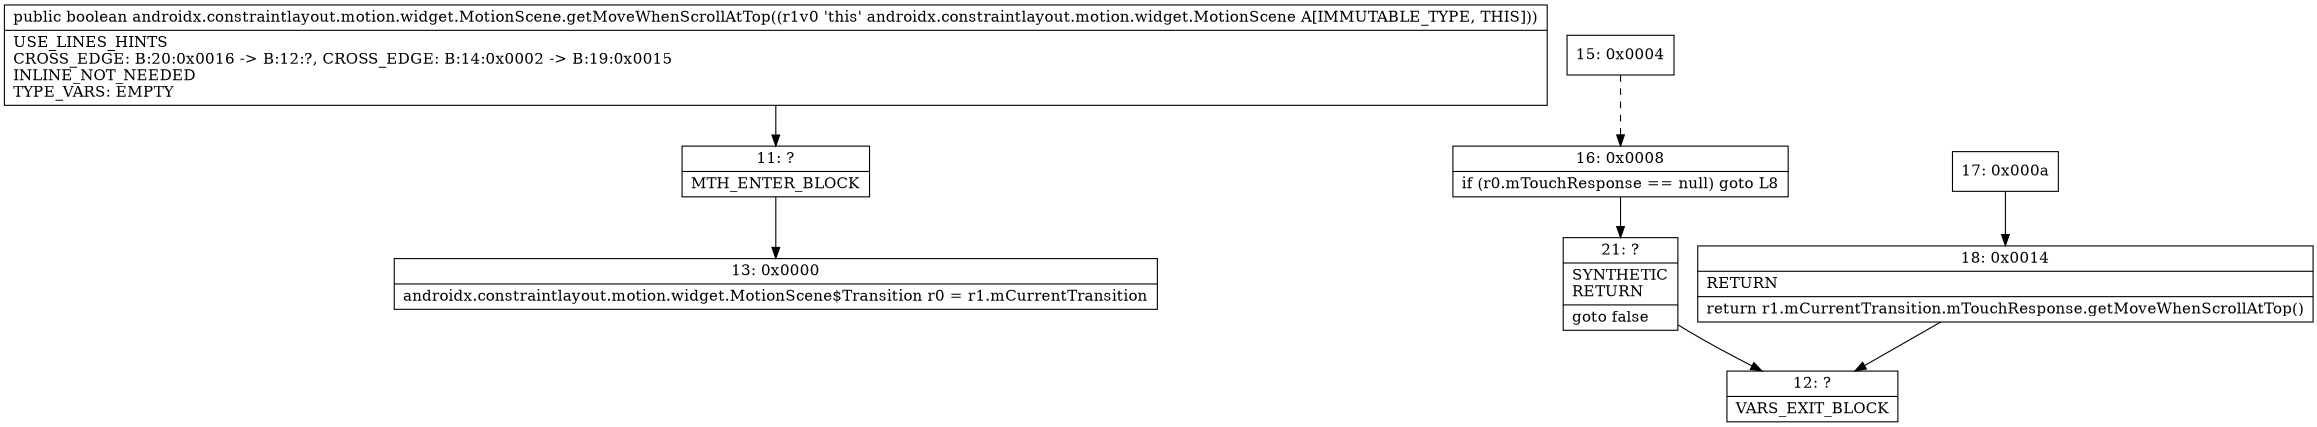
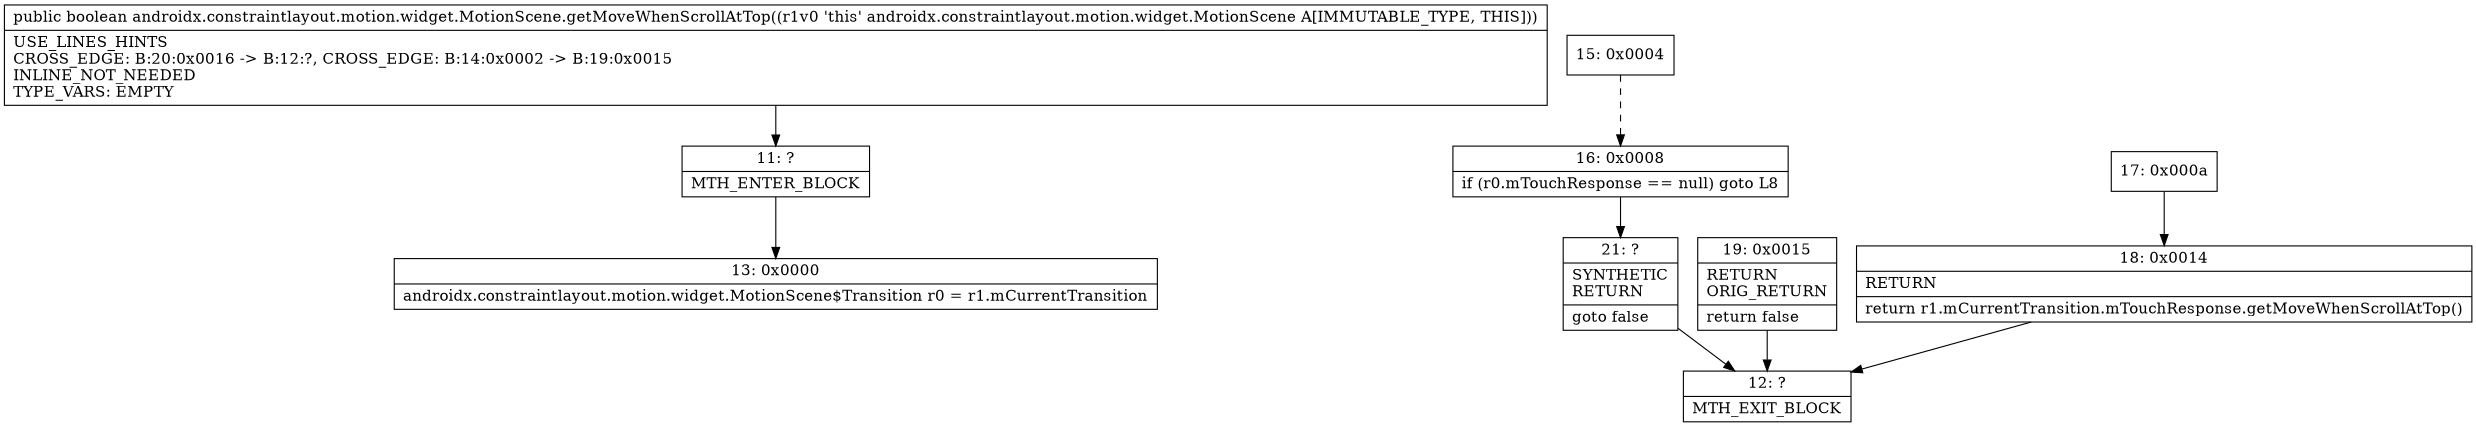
node "19: 0x0015": added
node "12: ?": text "VARS_EXIT_BLOCK" -> "MTH_EXIT_BLOCK"
